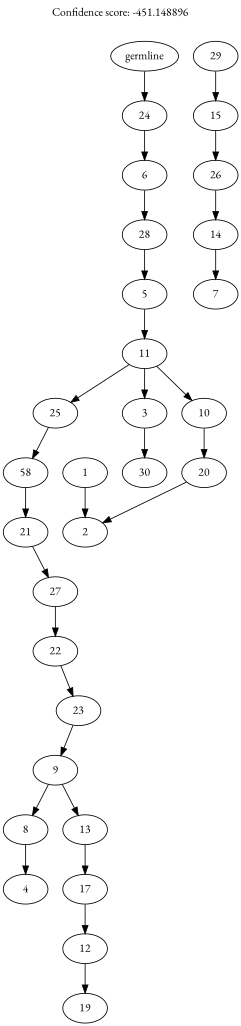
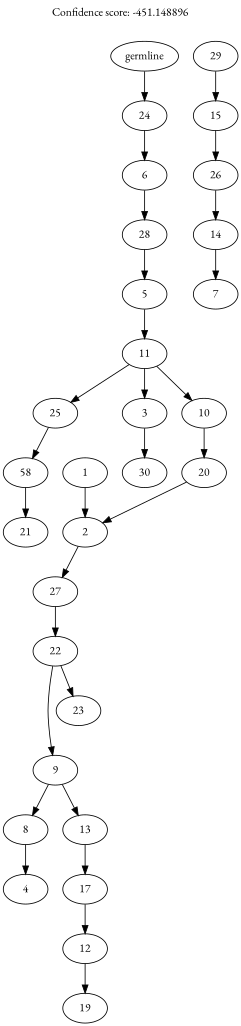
edge "21" -> "27": now "2" -> "27"
edge "23" -> "9": now "22" -> "9"
